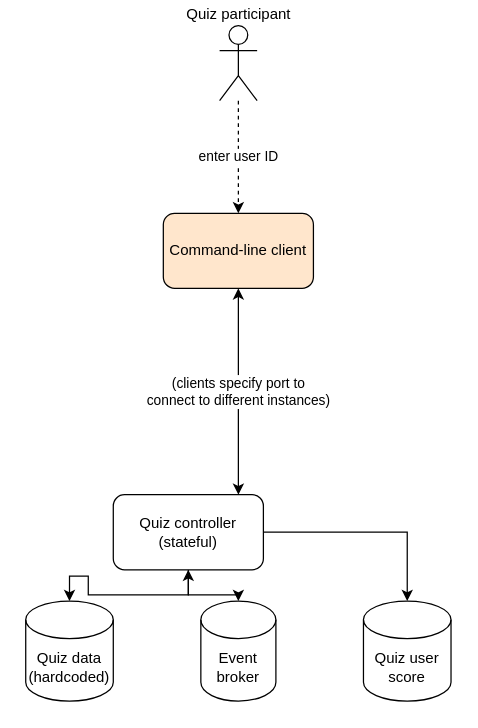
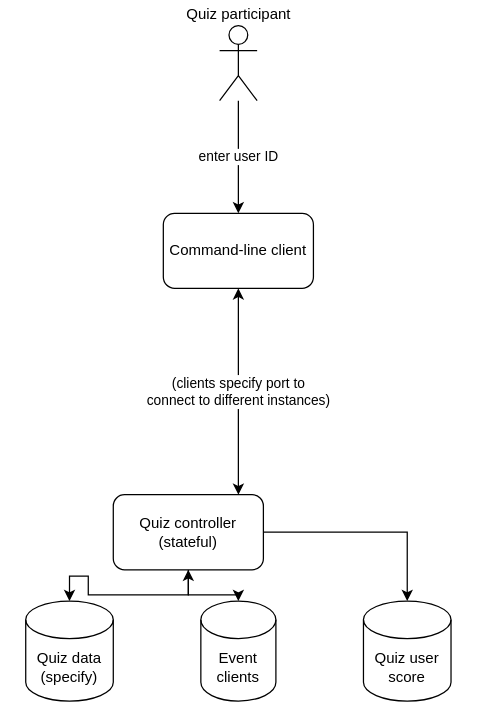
edge "Quiz participant" -> "Command-line client": style dashed -> solid
node "Command-line client": fillcolor #ffe6cc -> #ffffff
node "Quiz data (hardcoded)": label "Quiz data (hardcoded)" -> "Quiz data (specify)"
node "Event broker": label "Event broker" -> "Event clients"
